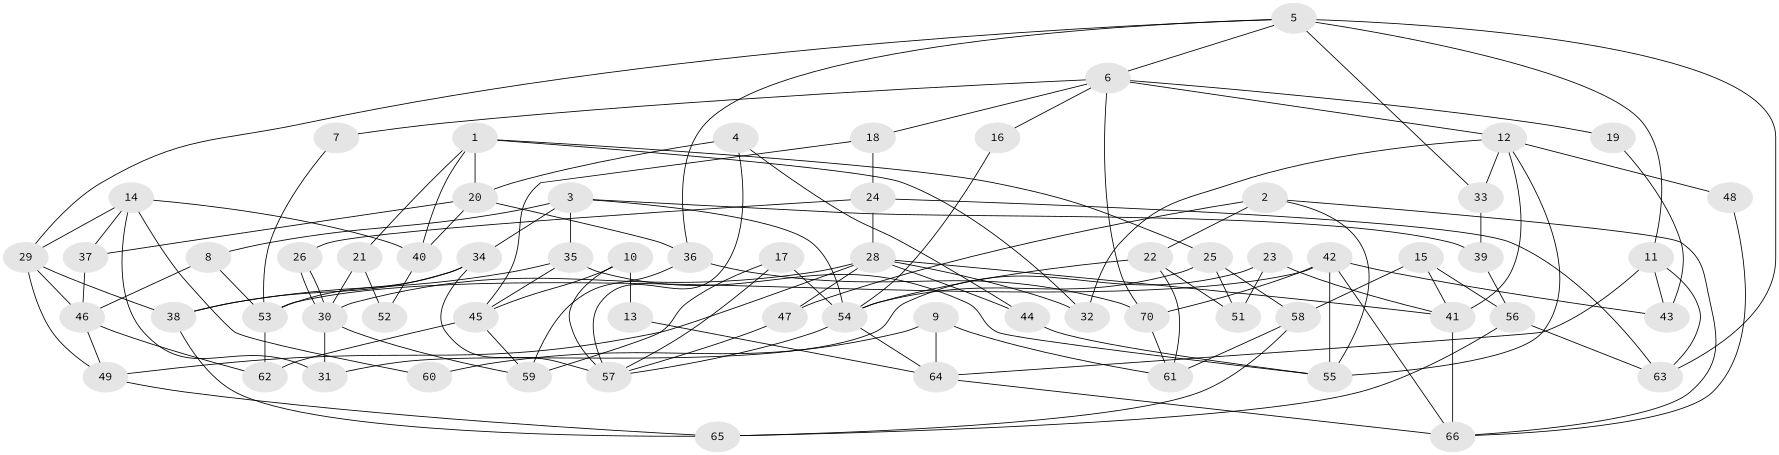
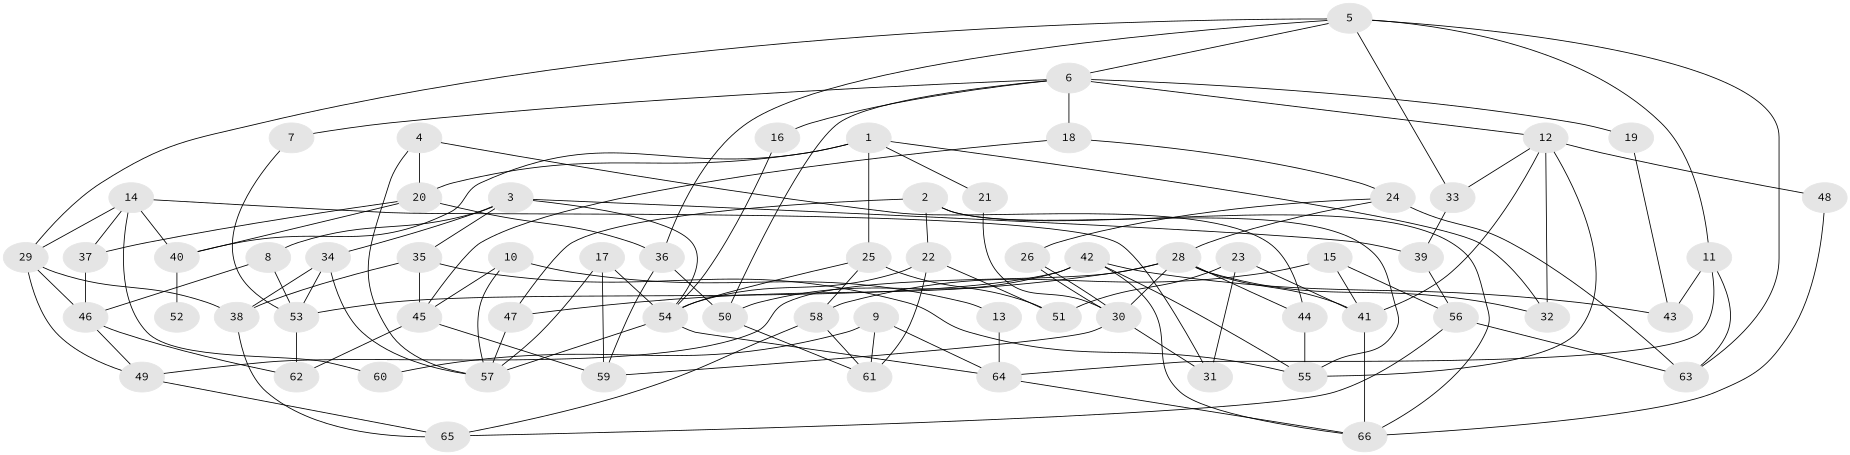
edge "21" -- "52": removed
node "70": label "70" -> "50"
